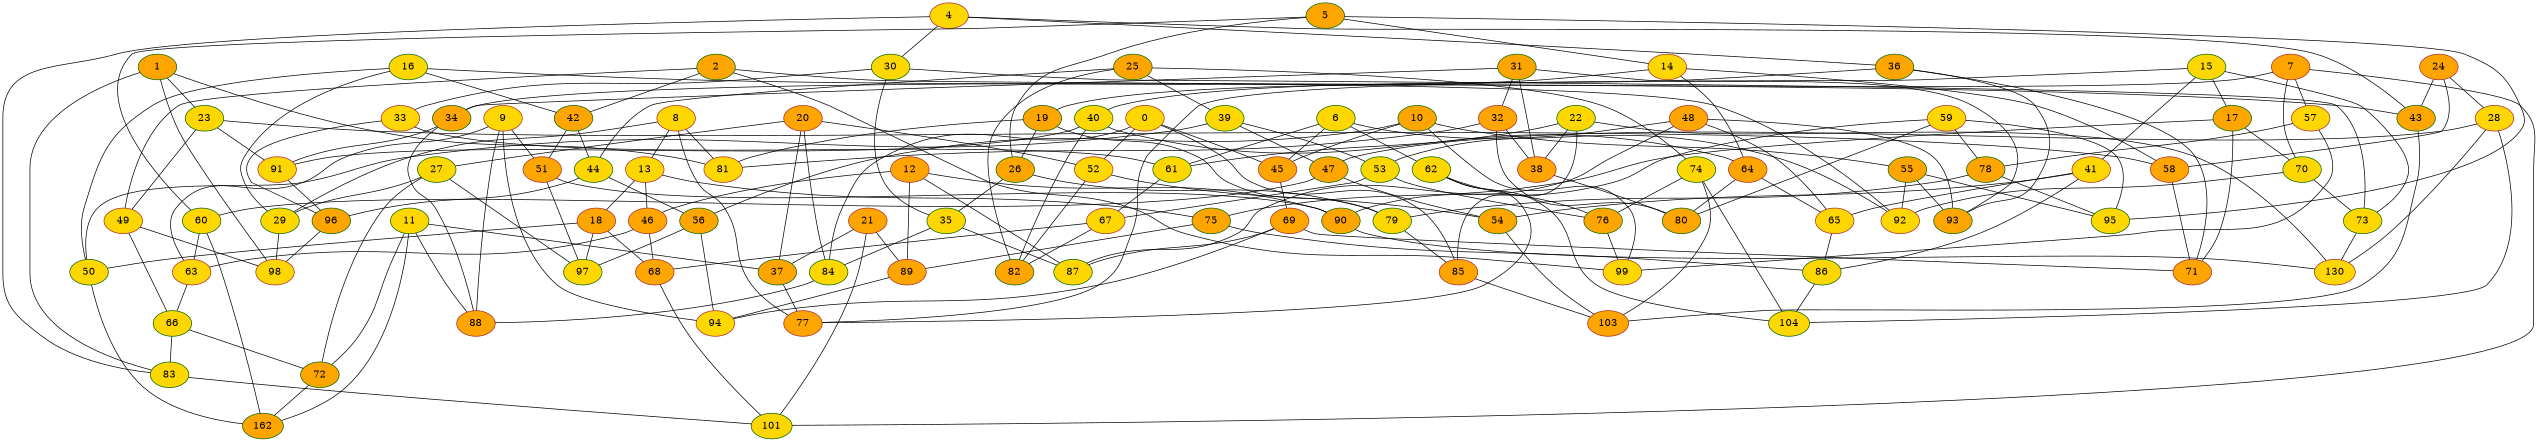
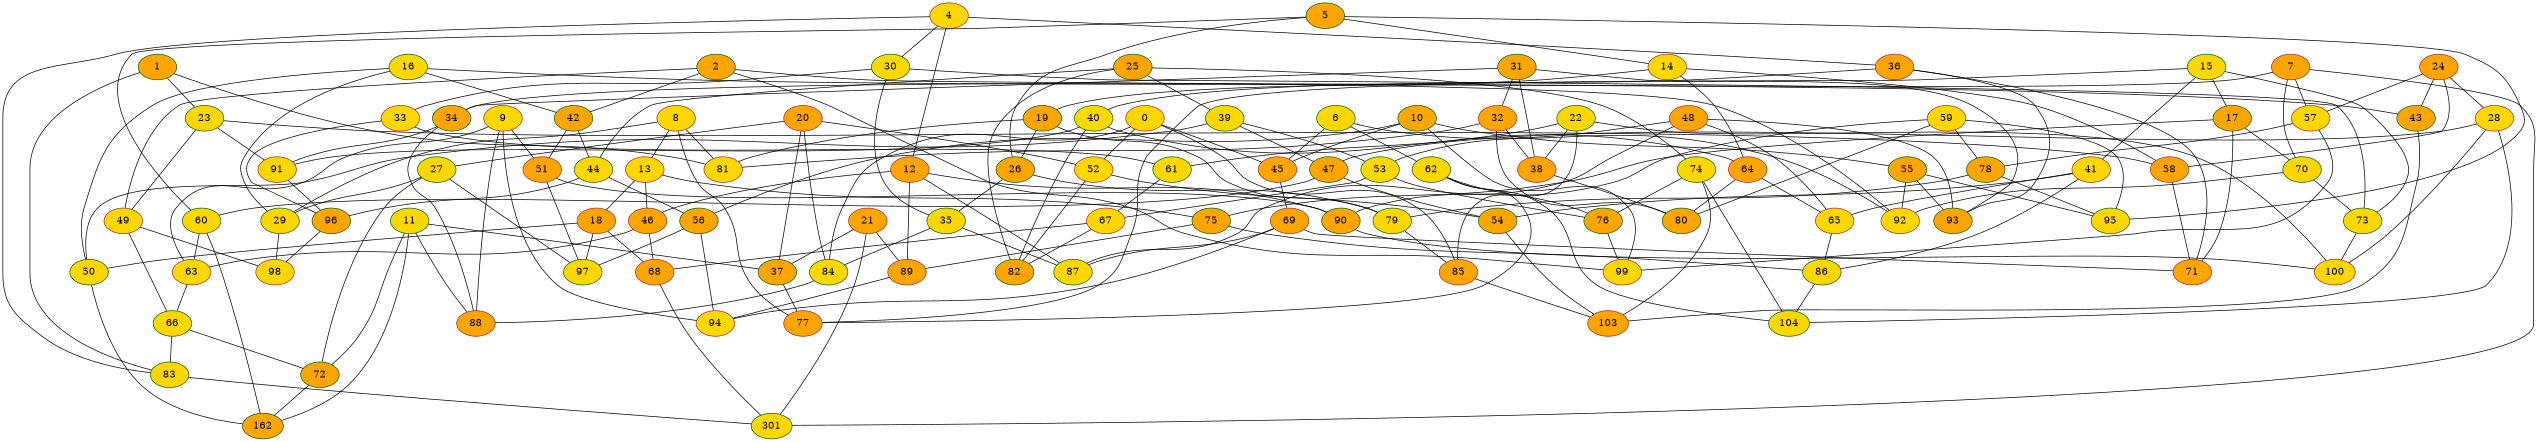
edge "4" -- "43": now "4" -- "12"
node "36": color darkgreen -> brown
edge "24" -- "57": added
edge "6" -- "61": removed
edge "1" -- "98": removed
node "130": label "130" -> "100"
node "101": label "101" -> "301"
